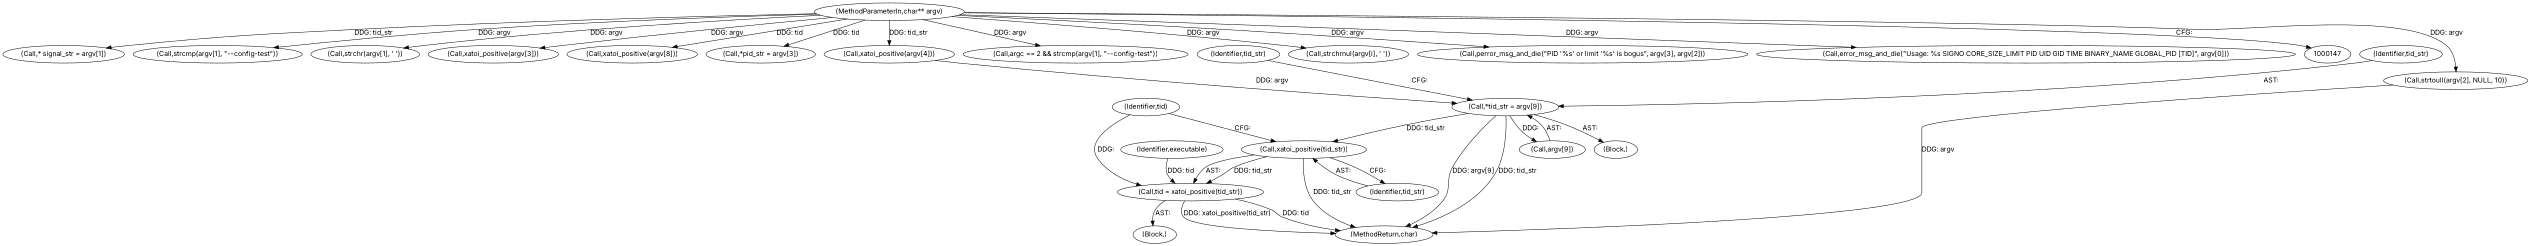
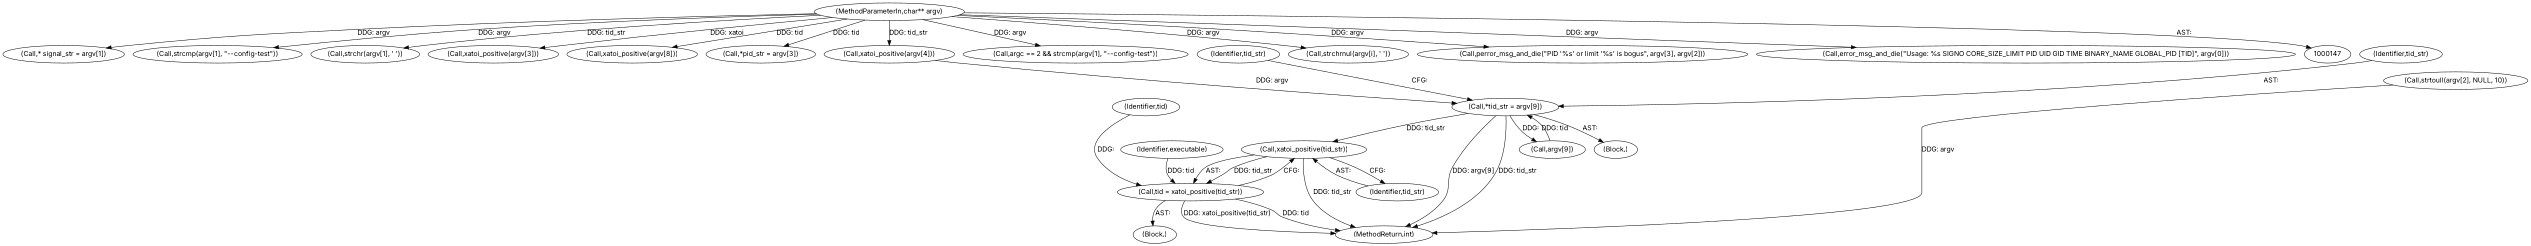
edge "(MethodParameterIn,char** argv)" -> "(Call,strtoull(argv[2], NULL, 10))": removed, label "DDG: argv"
edge "(MethodParameterIn,char** argv)" -> "(Call,* signal_str = argv[1])": label "DDG: tid_str" -> "DDG: argv"
edge "(MethodParameterIn,char** argv)" -> "(Call,strchr(argv[1], ' '))": label "DDG: argv" -> "DDG: tid_str"
edge "(MethodParameterIn,char** argv)" -> "(Call,xatoi_positive(argv[3]))": label "DDG: argv" -> "DDG: xatoi"
edge "(MethodParameterIn,char** argv)" -> "1000147": label "CFG: " -> "AST: "
edge "(Identifier,tid)" -> "(Call,xatoi_positive(tid_str))": now "(Call,tid = xatoi_positive(tid_str))" -> "(Call,xatoi_positive(tid_str))"
edge "(Call,argv[9])" -> "(Call,*tid_str = argv[9])": label "AST: " -> "DDG: tid"
node "(MethodReturn,char)": label "(MethodReturn,char)" -> "(MethodReturn,int)"
